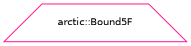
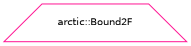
node "arctic::Bound5F": label "arctic::Bound5F" -> "arctic::Bound2F"
